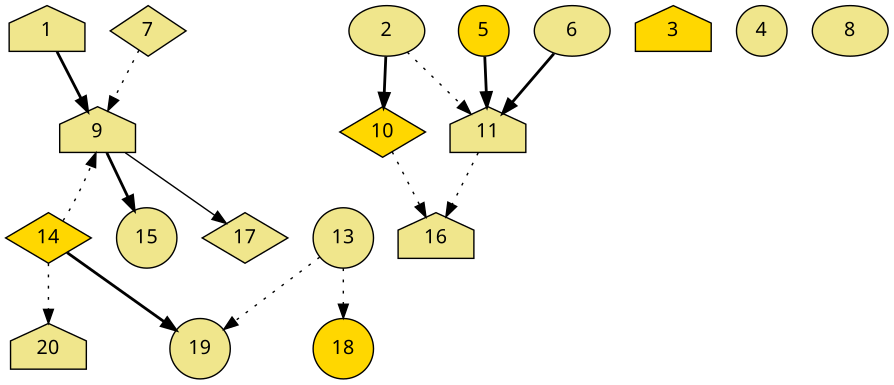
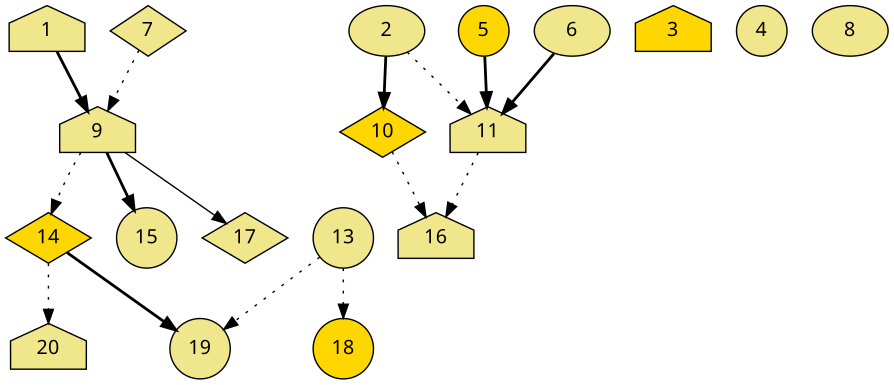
edge "14" -> "9": reversed
